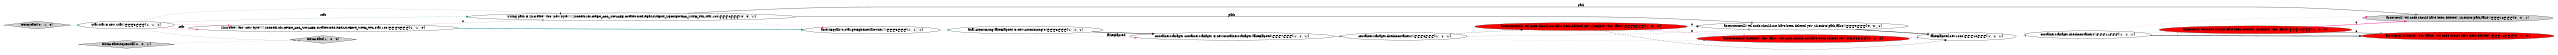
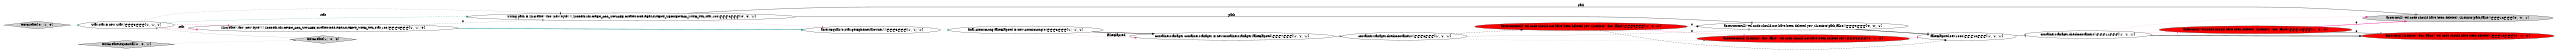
edge "fakeElapsed.set(1000)@@@10@@@['1', '1', '1']" -> "containerManager.checkContainers()@@@11@@@['1', '1', '1']": style dotted -> bold
edge "Stat stat = new Stat()@@@3@@@['1', '1', '1']" -> "testCreate['1', '0', '0']": reversed
